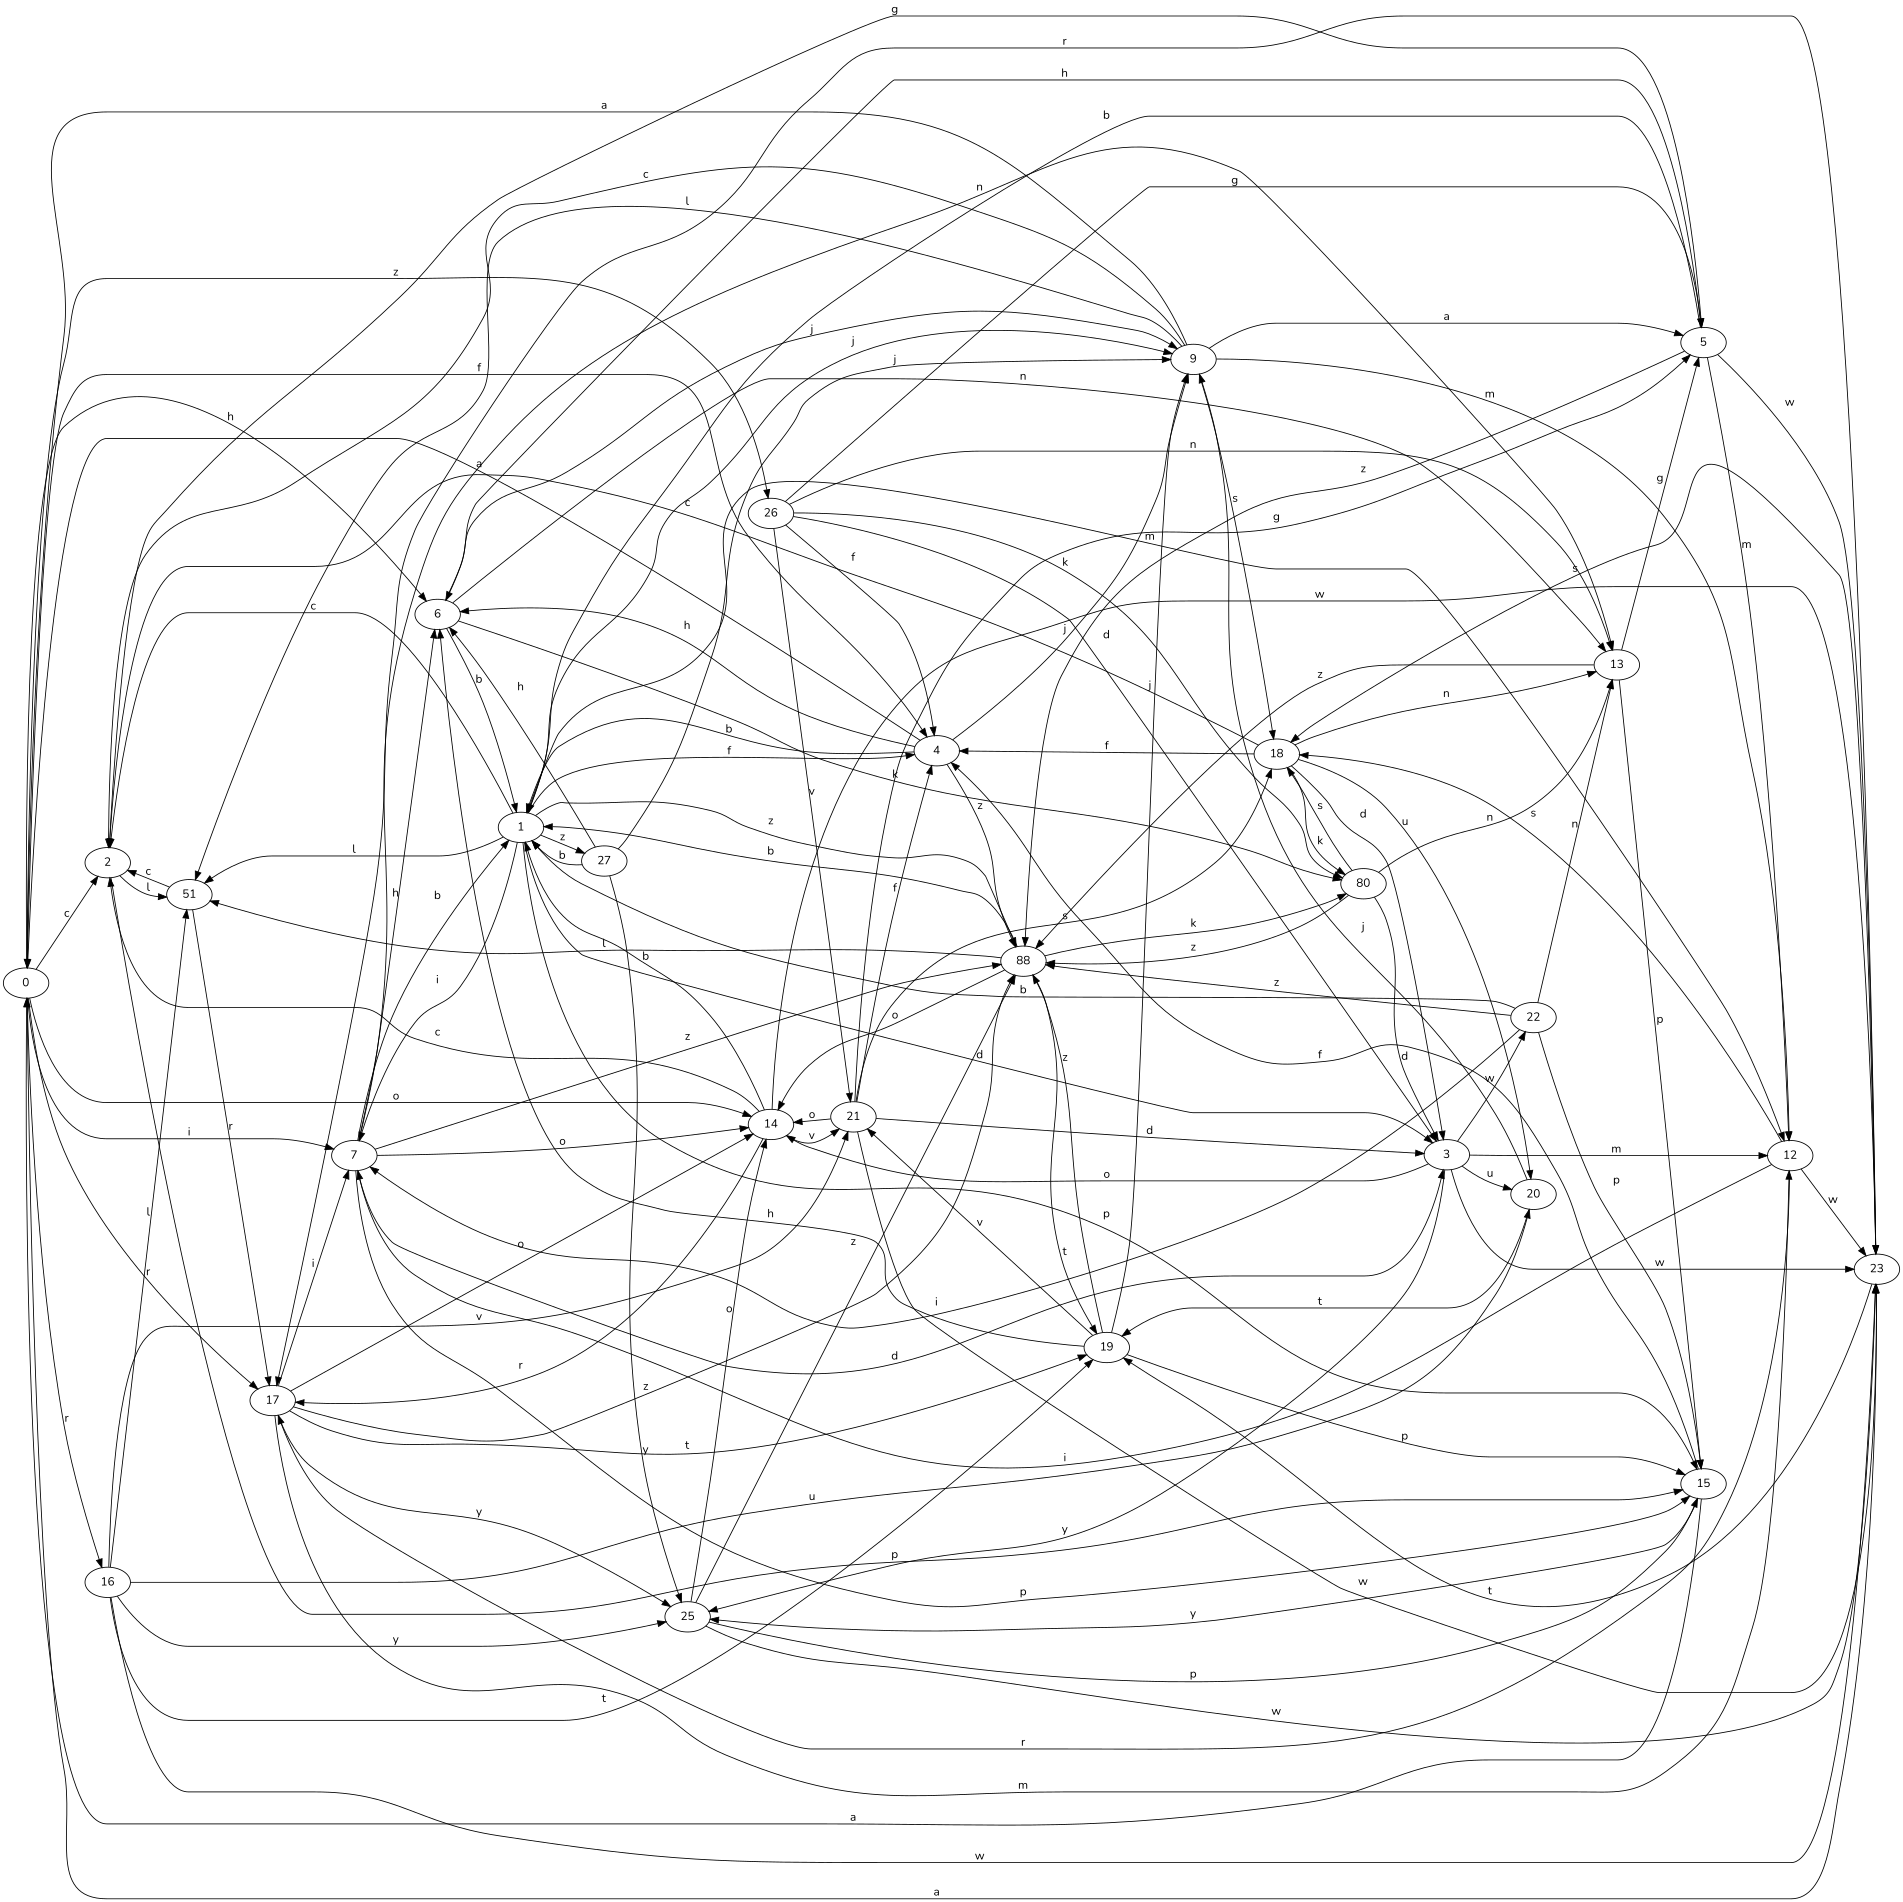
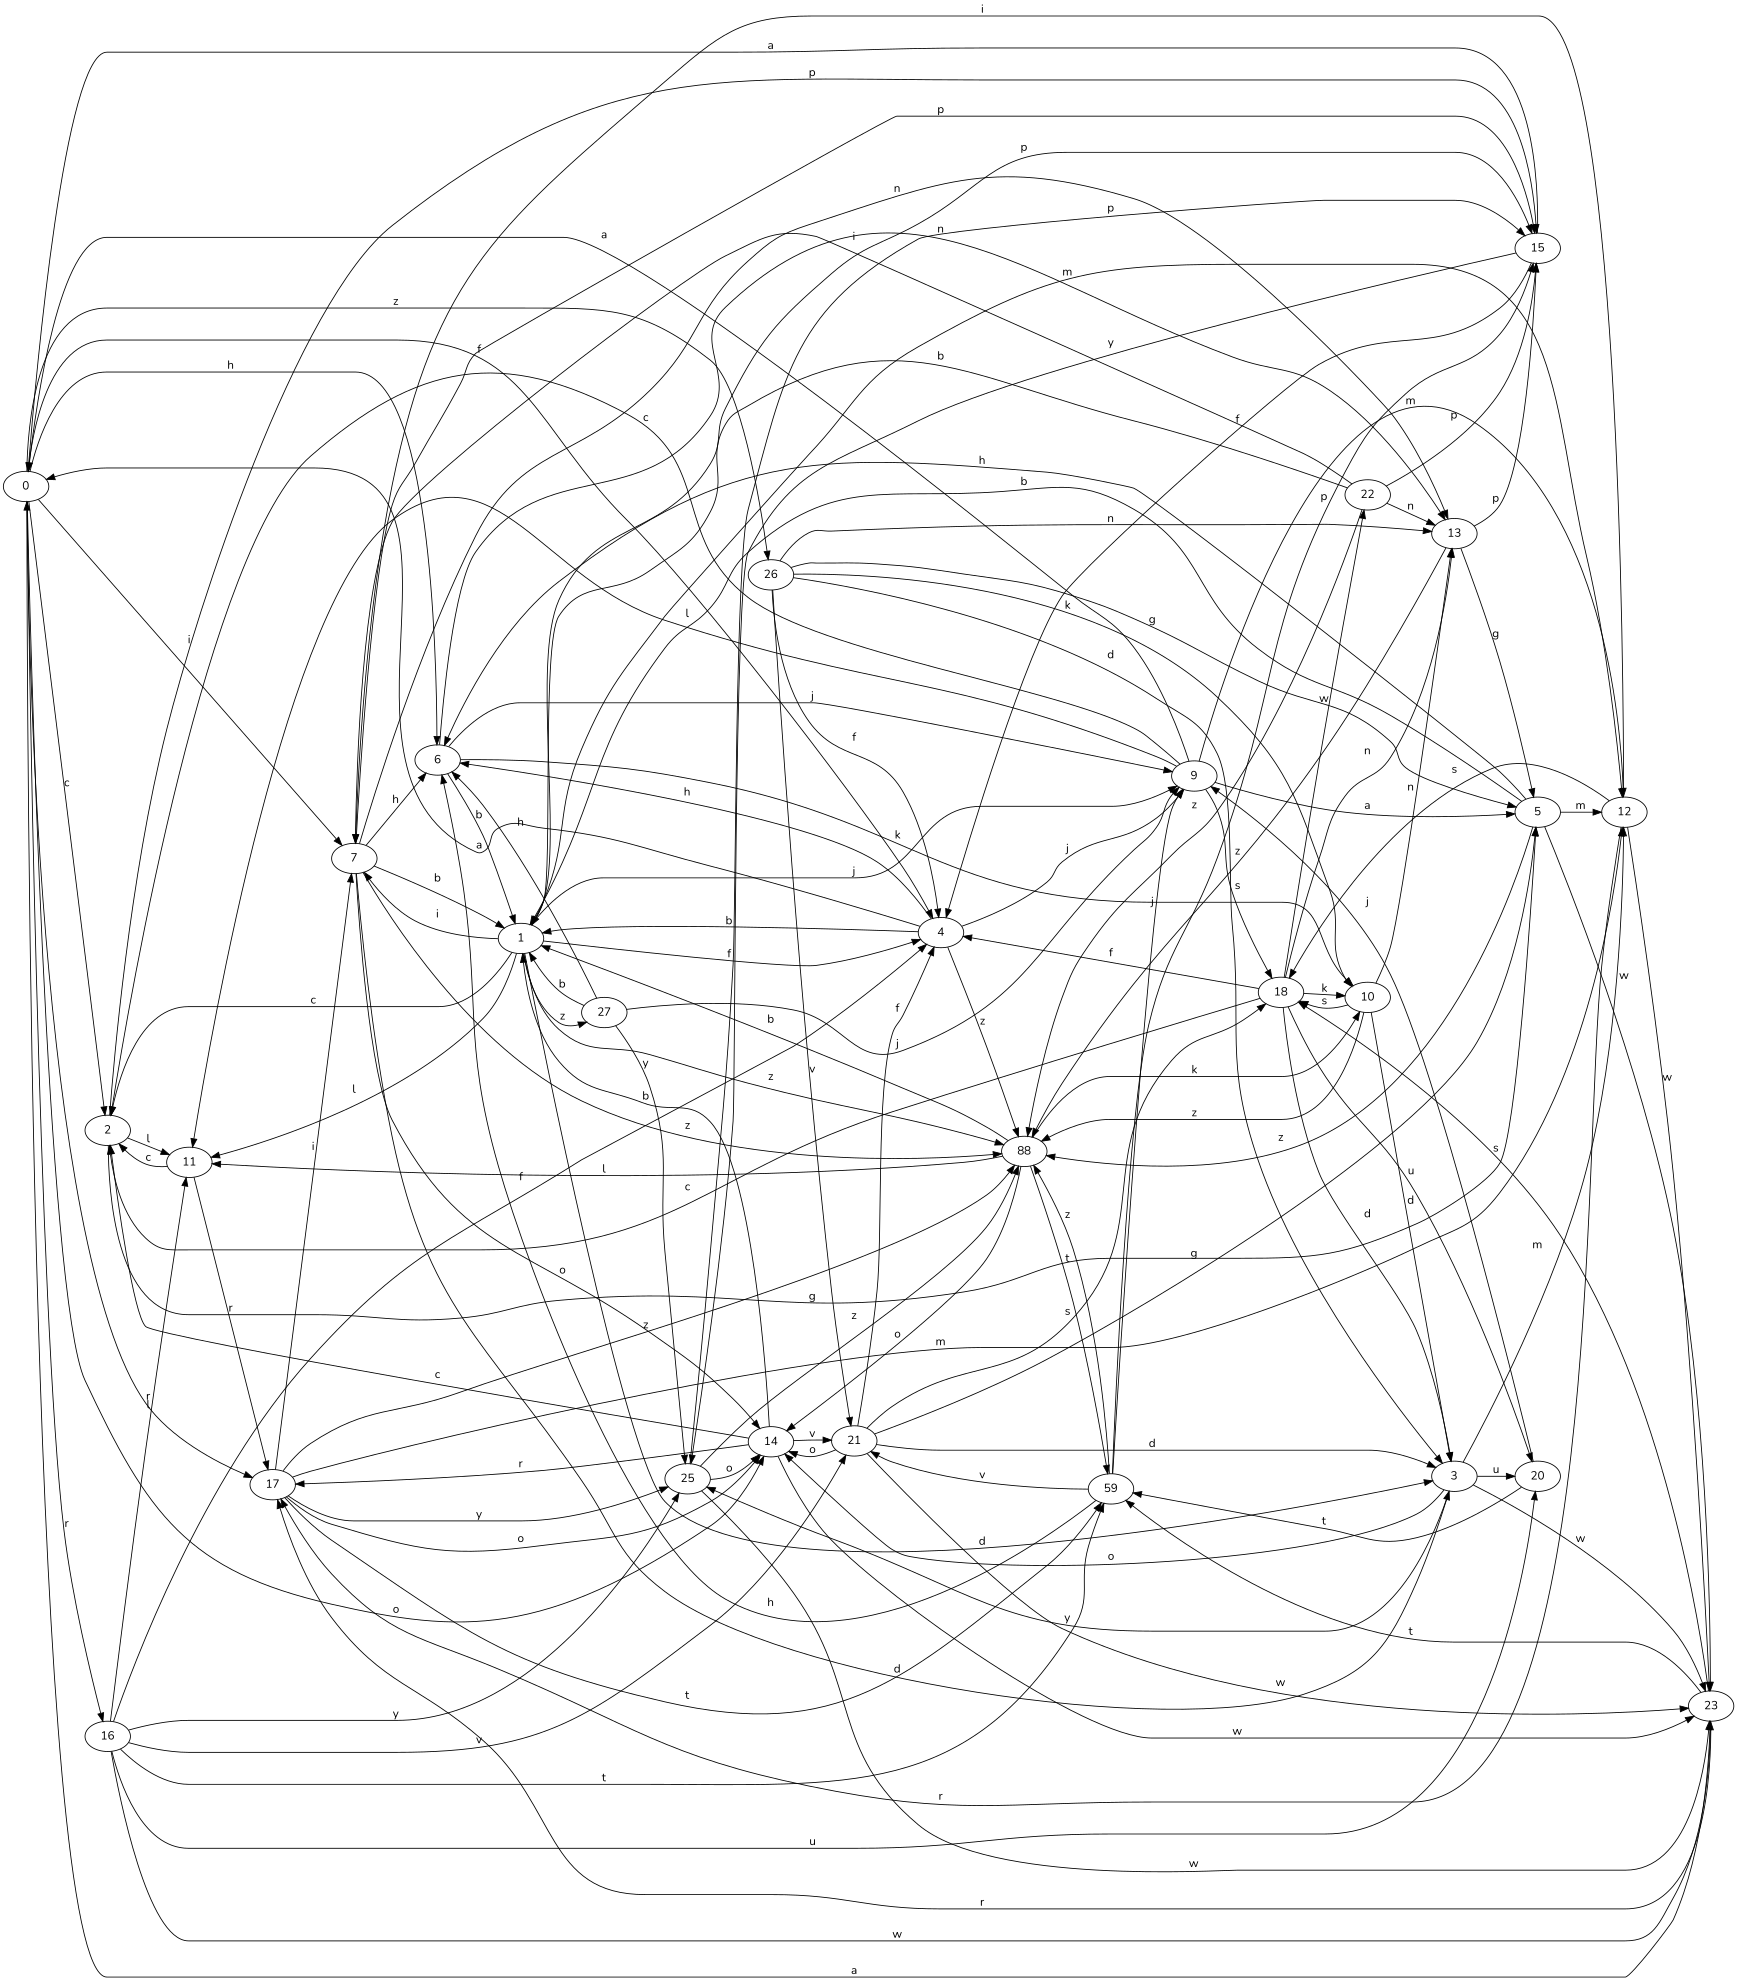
node "80": label "80" -> "10"
node "51": label "51" -> "11"
edge "3" -> "22": now "18" -> "22"
edge "16" -> "4": added, label "f"
node "19": label "19" -> "59"
